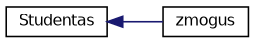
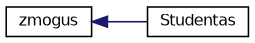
edge "zmogus" -> "Studentas": reversed
